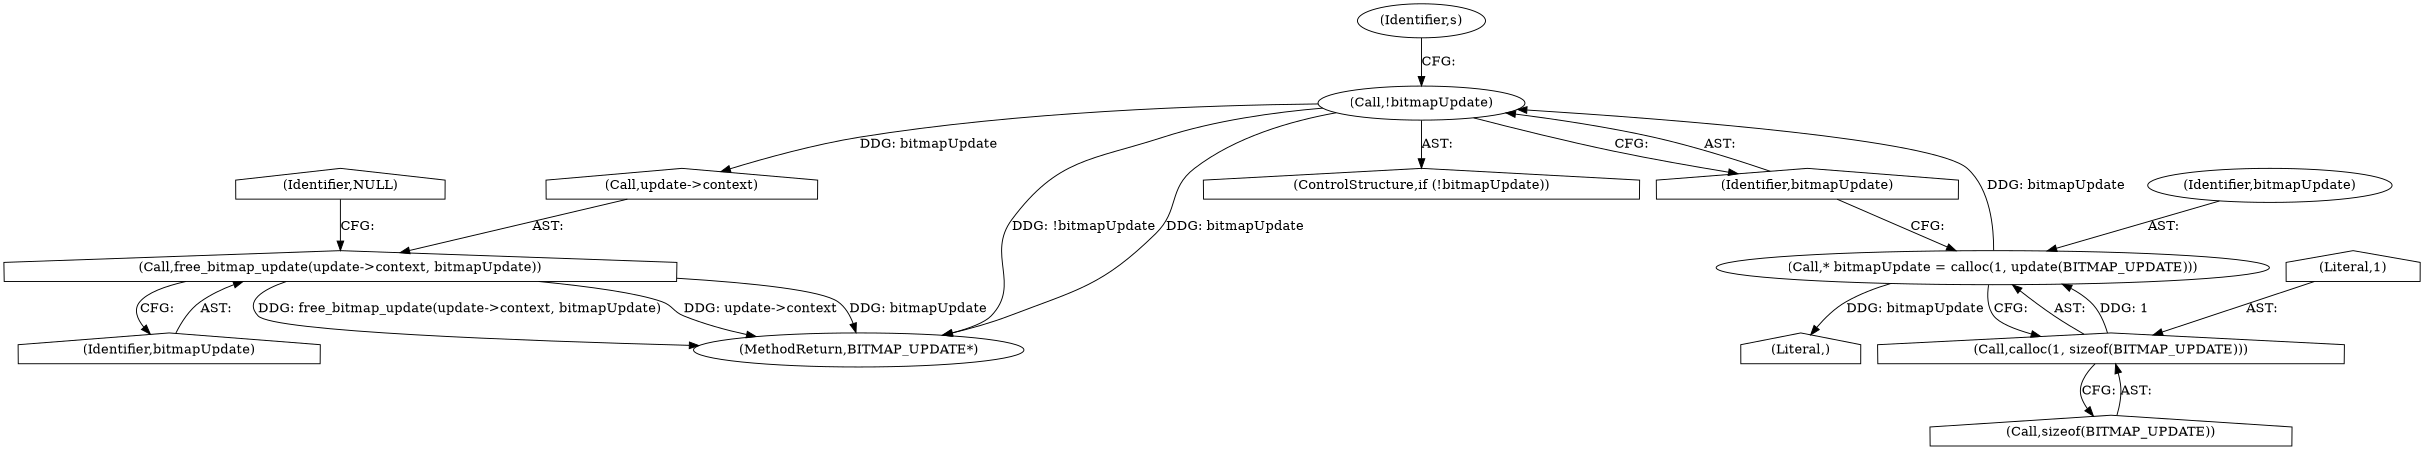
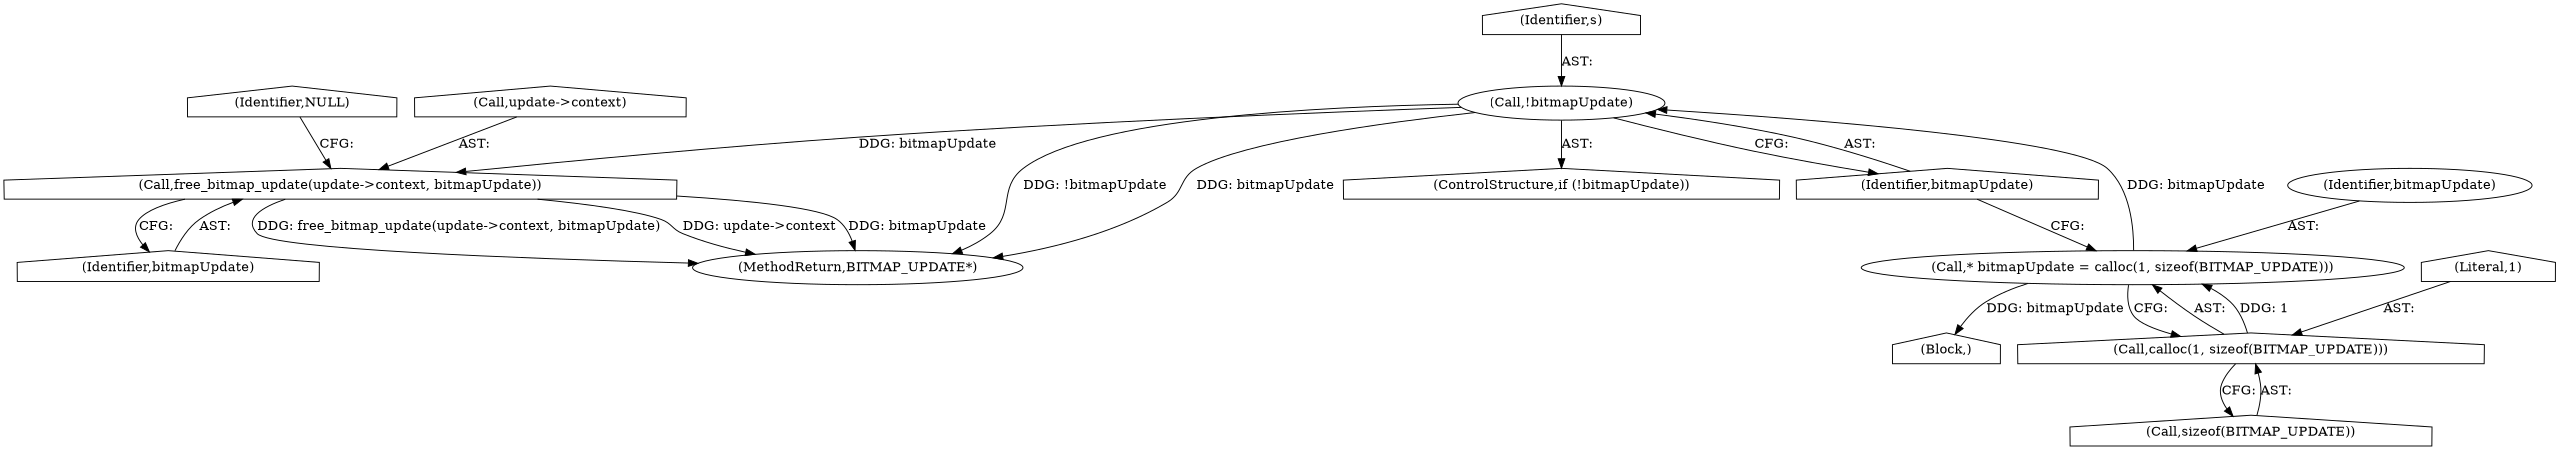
node "(Identifier,s)": shape ellipse -> house
edge "(Identifier,s)" -> "(Call,!bitmapUpdate)": label "CFG: " -> "AST: "
edge "(Call,!bitmapUpdate)" -> "(Call,update->context)": now "(Call,!bitmapUpdate)" -> "(Call,free_bitmap_update(update->context, bitmapUpdate))"
node "(Call,* bitmapUpdate = calloc(1, update(BITMAP_UPDATE)))": label "(Call,* bitmapUpdate = calloc(1, update(BITMAP_UPDATE)))" -> "(Call,* bitmapUpdate = calloc(1, sizeof(BITMAP_UPDATE)))"
node "(Literal,)": label "(Literal,)" -> "(Block,)"
